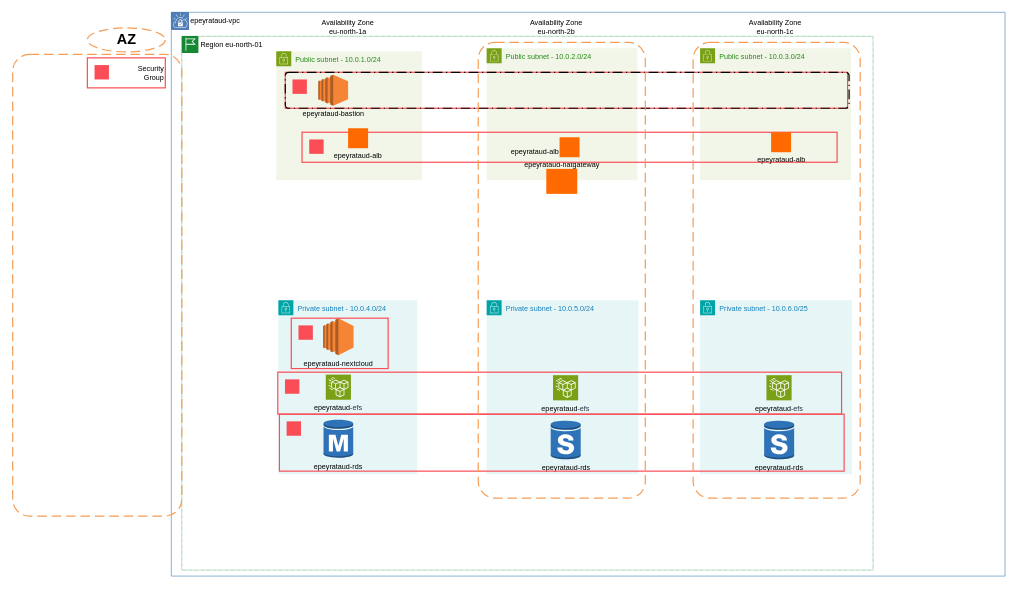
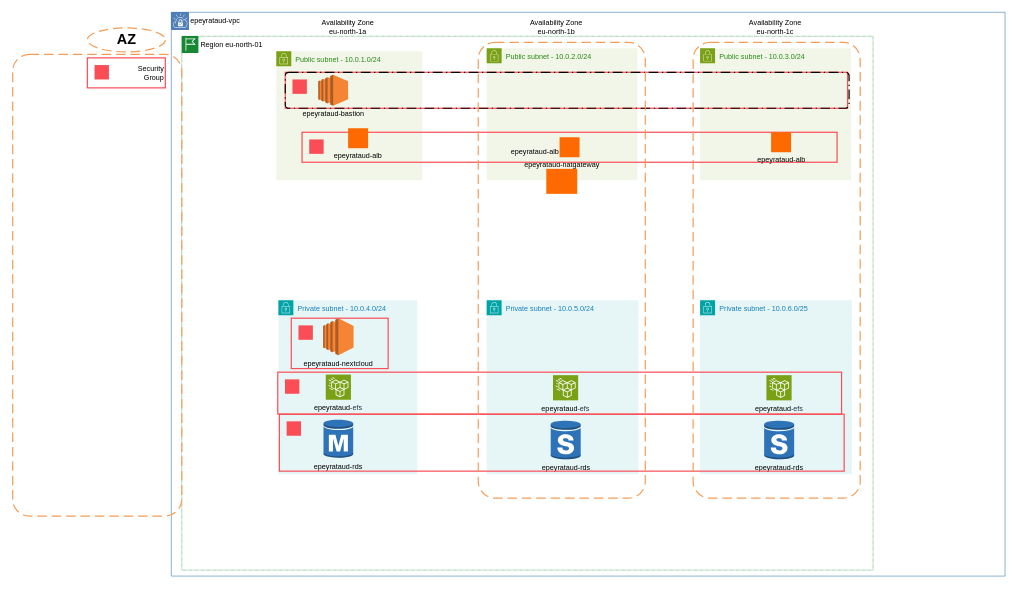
node "Availability Zone eu-north-2b": label "Availability Zone eu-north-2b" -> "Availability Zone eu-north-1b"
